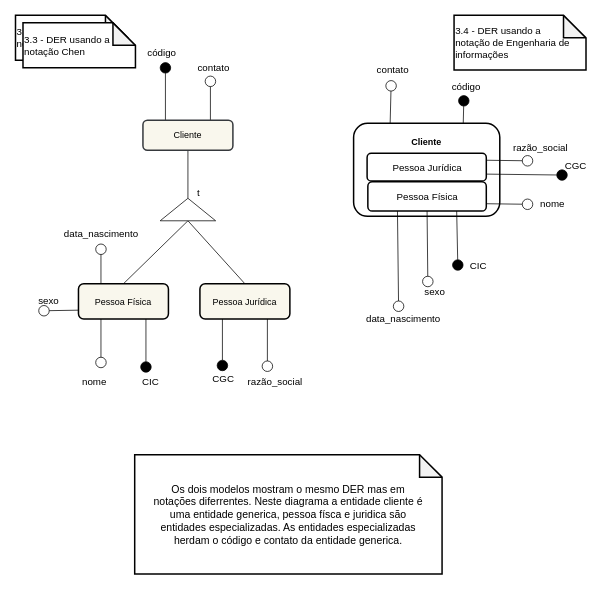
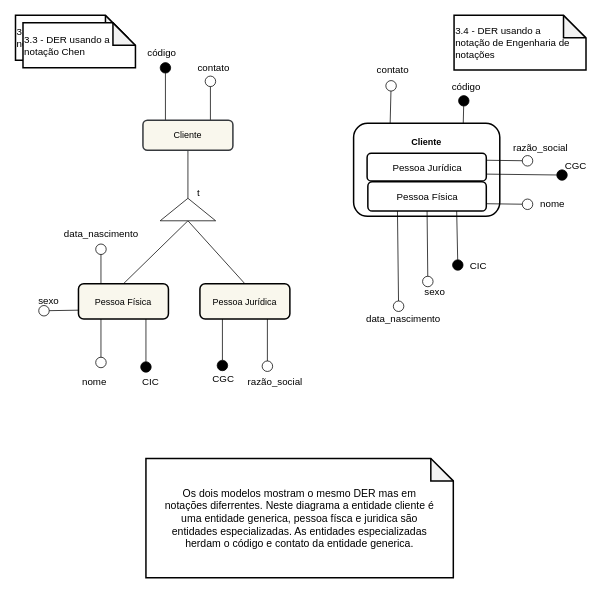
node "3.4 - DER usando a notação de Engenharia de informações": label "3.4 - DER usando a notação de Engenharia de informações" -> "3.4 - DER usando a notação de Engenharia de notações"
node "Os dois modelos mostram o mesmo DER mas em notações diferrentes. Neste diagrama a entidade cliente é uma entidade generica, pessoa físca e juridica são entidades especializadas. As entidades especializadas herdam o código e contato da entidade generica.": moved (288, 515) -> (300, 518)
